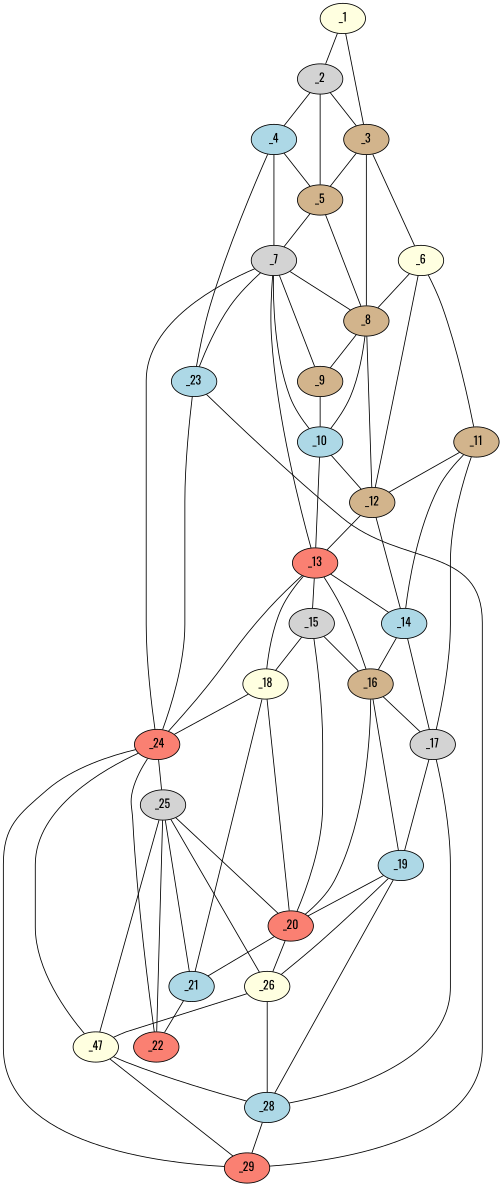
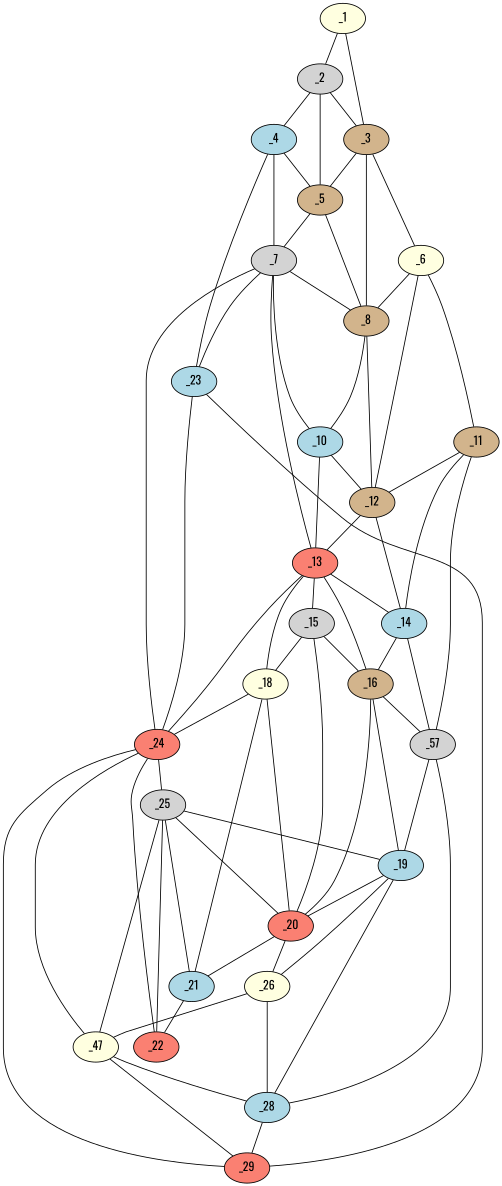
node "_9": removed
node "_17": label "_17" -> "_57"
edge "_25" -- "_26": now "_25" -- "_19"
